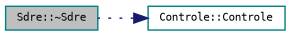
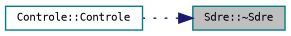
edge "Sdre::~Sdre" -> "Controle::Controle": reversed
